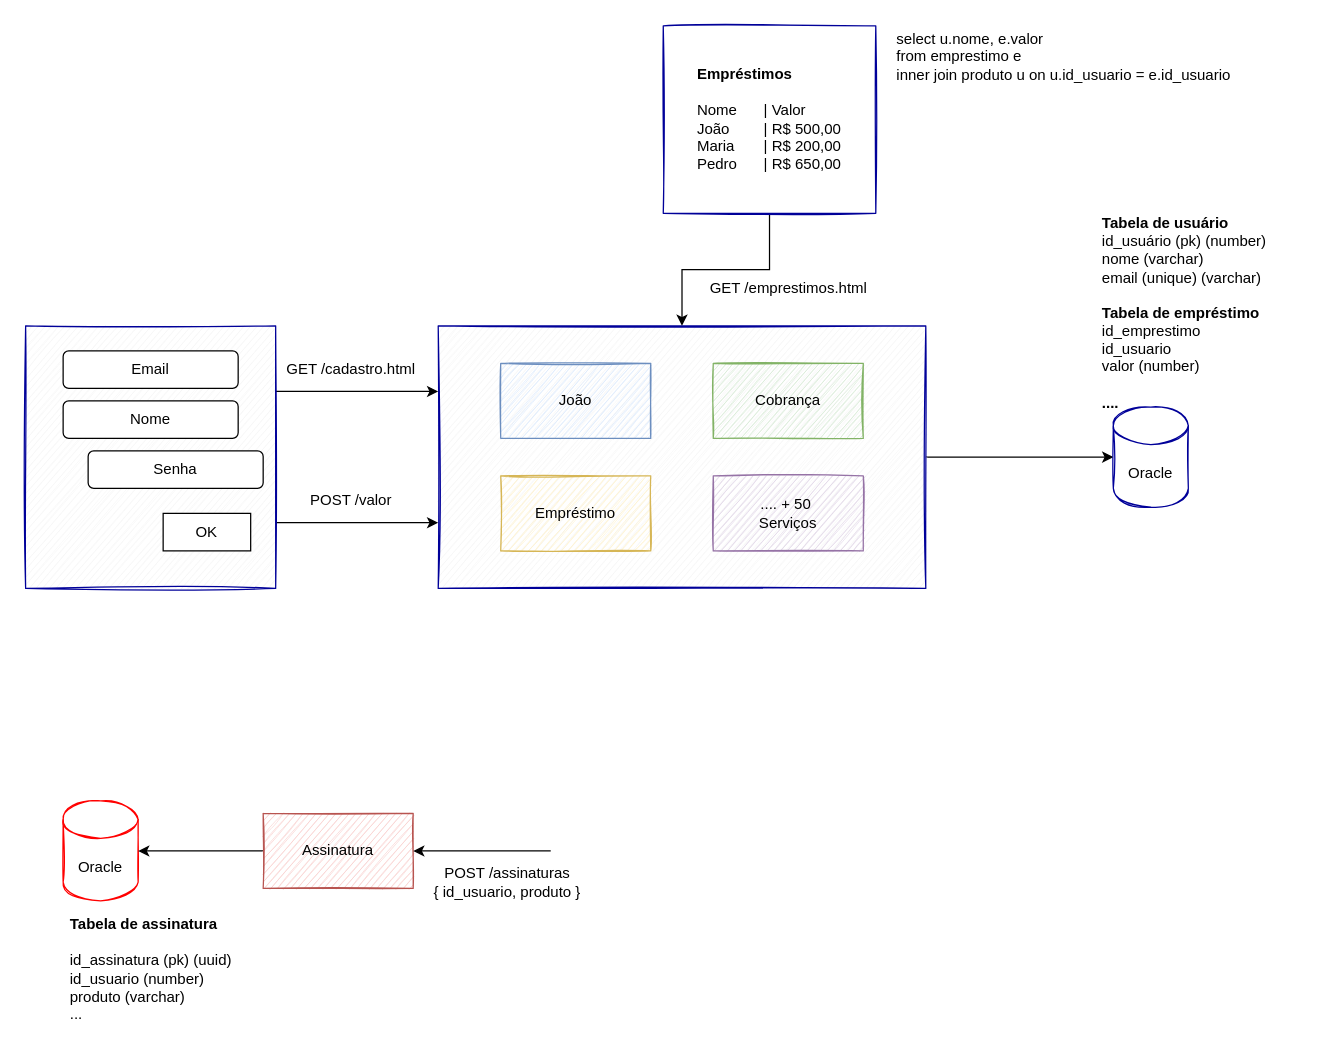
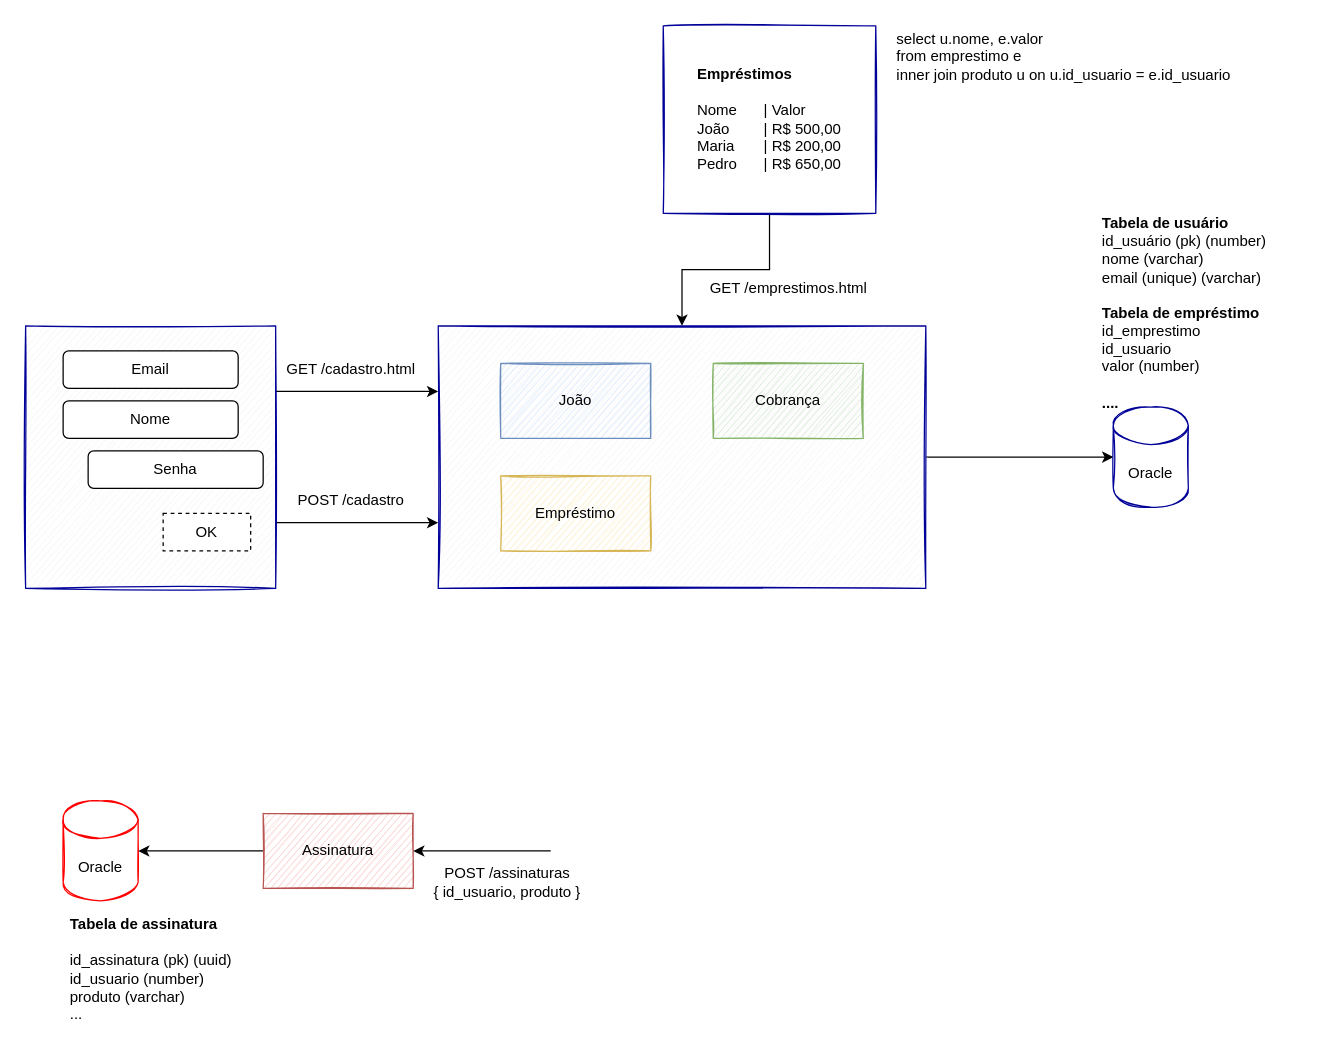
node "POST /valor": label "POST /valor" -> "POST /cadastro"
node ".... + 50 Serviços": removed
node "OK": style solid -> dashed
